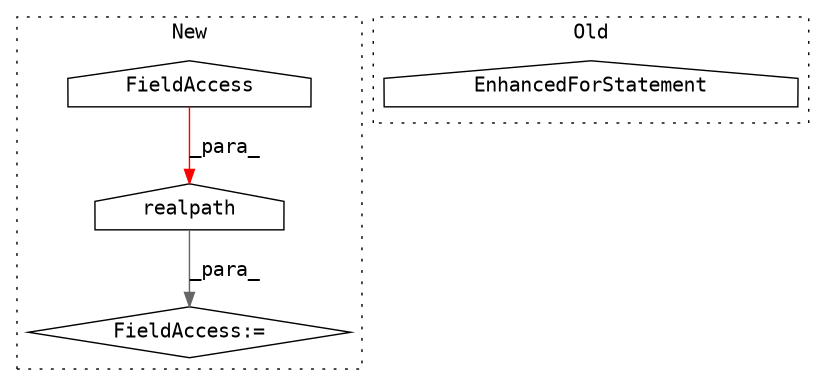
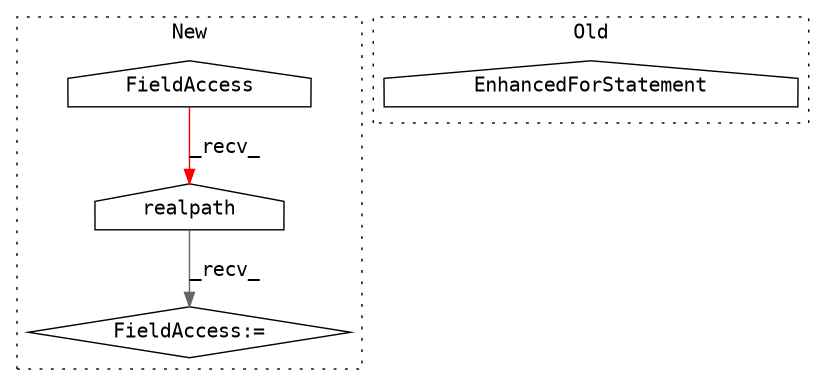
edge "FieldAccess" -> "realpath": label "_para_" -> "_recv_"
edge "realpath" -> "FieldAccess:=": label "_para_" -> "_recv_"
